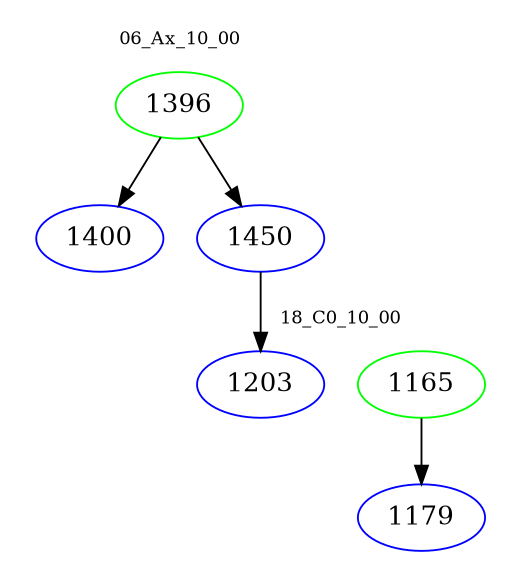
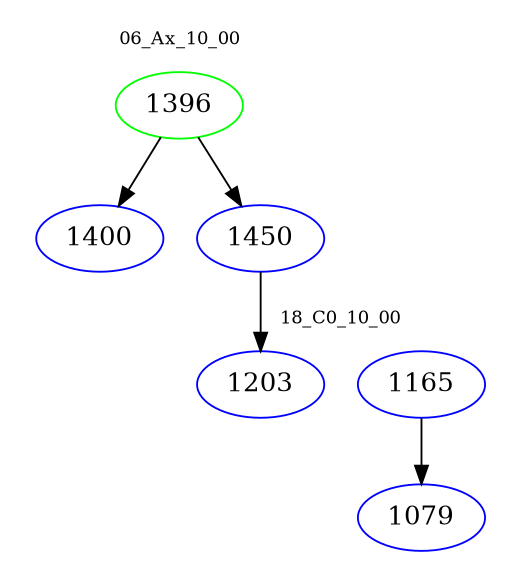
node "1165": color green -> blue
node "1179": label "1179" -> "1079"
